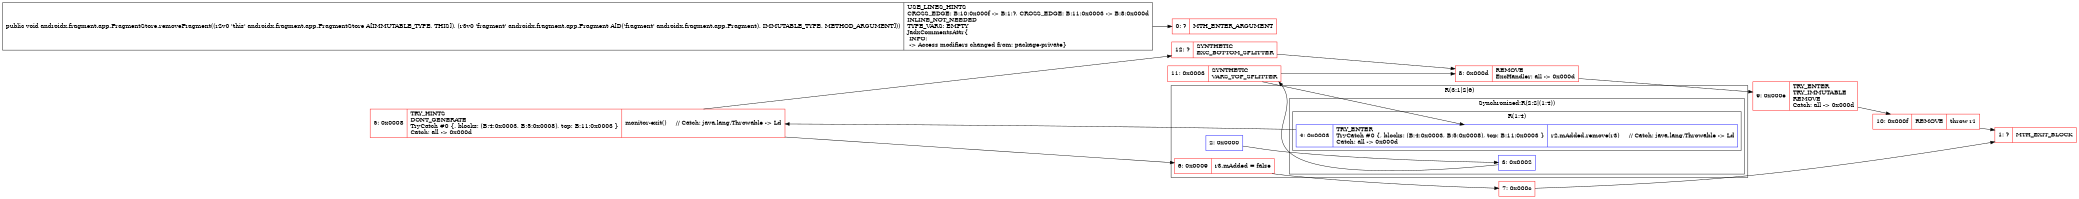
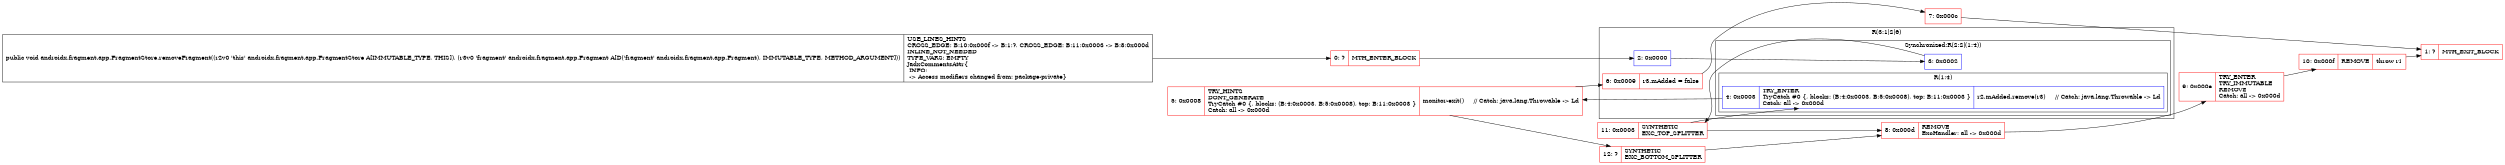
node "0: ?": text "MTH_ENTER_ARGUMENT" -> "MTH_ENTER_BLOCK"
edge "0: ?" -> "2: 0x0000": added
node "11: 0x0003": text "VARS_TOP_SPLITTER" -> "EXC_TOP_SPLITTER"
